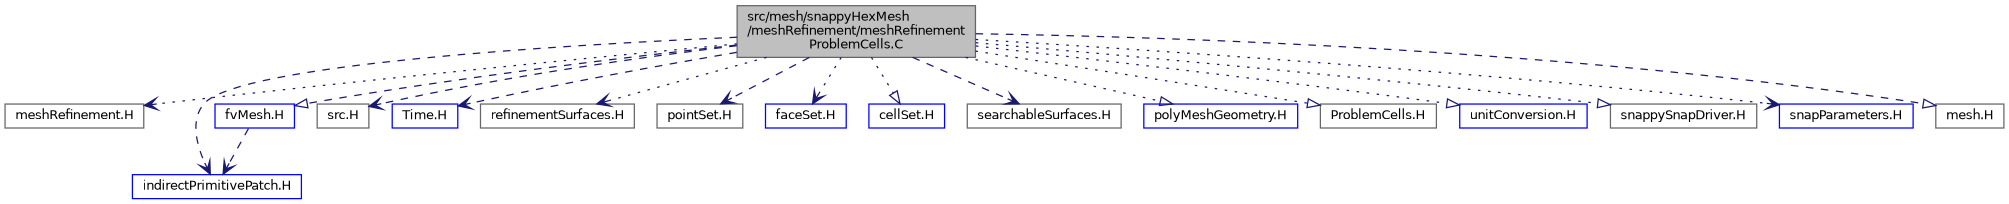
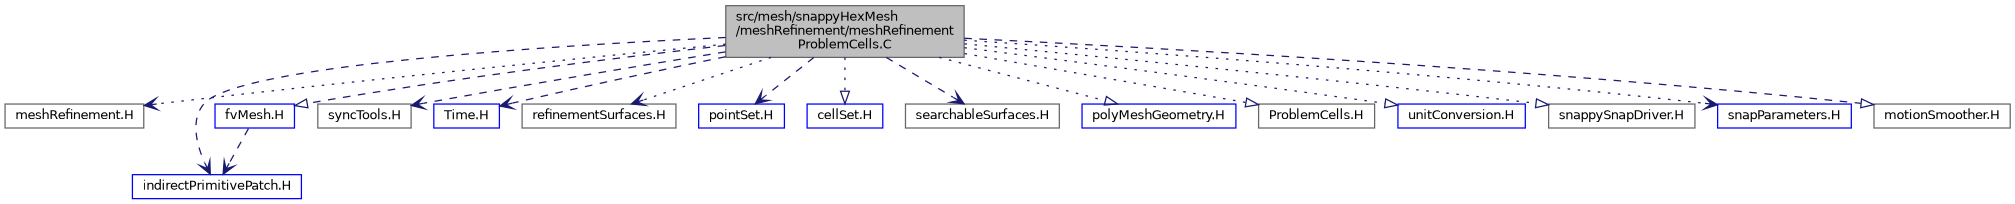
node "src.H": label "src.H" -> "syncTools.H"
node "pointSet.H": color gray40 -> blue
node "faceSet.H": removed
node "mesh.H": label "mesh.H" -> "motionSmoother.H"
